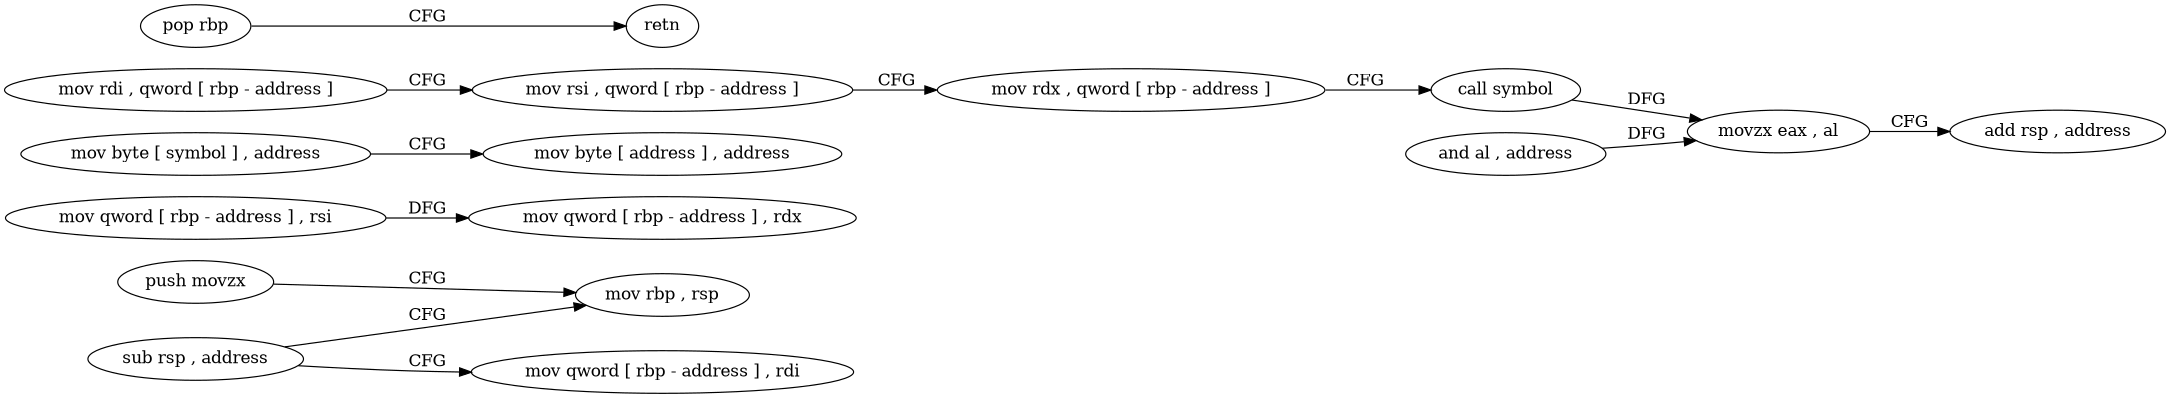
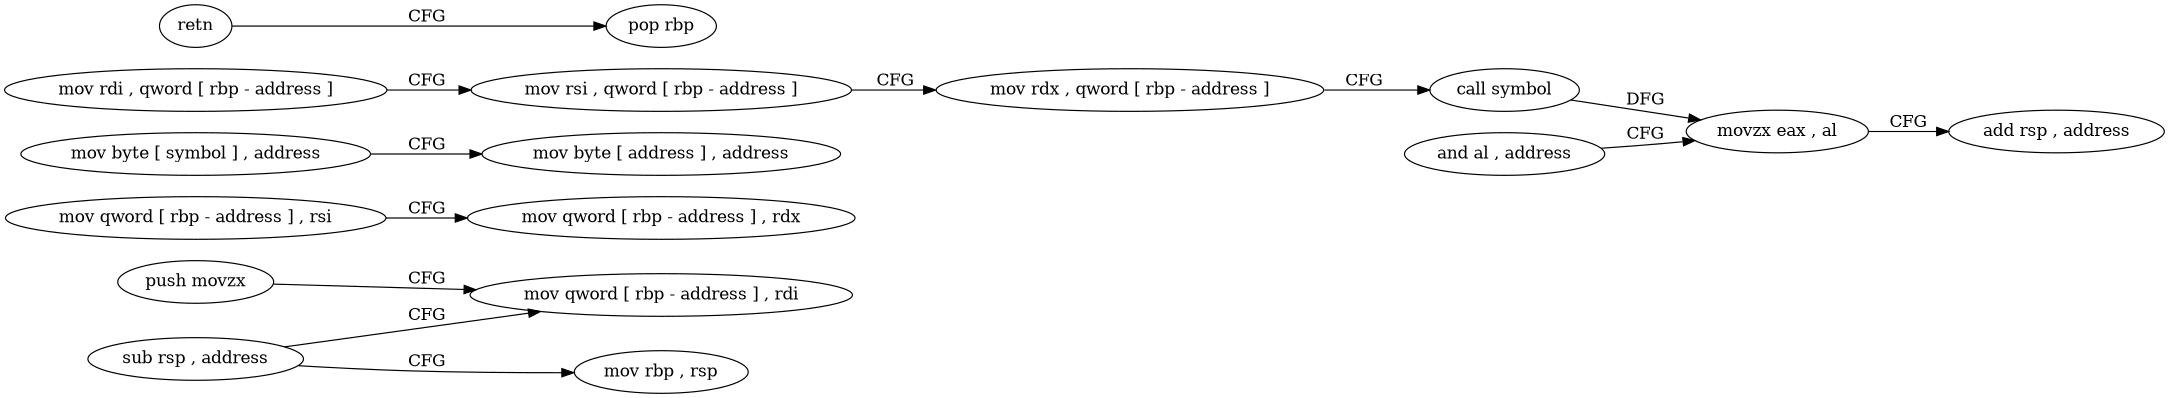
edge "pop rbp" -> "retn": reversed
edge "and al , address" -> "movzx eax , al": label "DFG" -> "CFG"
edge "mov qword [ rbp - address ] , rsi" -> "mov qword [ rbp - address ] , rdx": label "DFG" -> "CFG"
edge "push movzx" -> "mov rbp , rsp": now "push movzx" -> "mov qword [ rbp - address ] , rdi"
